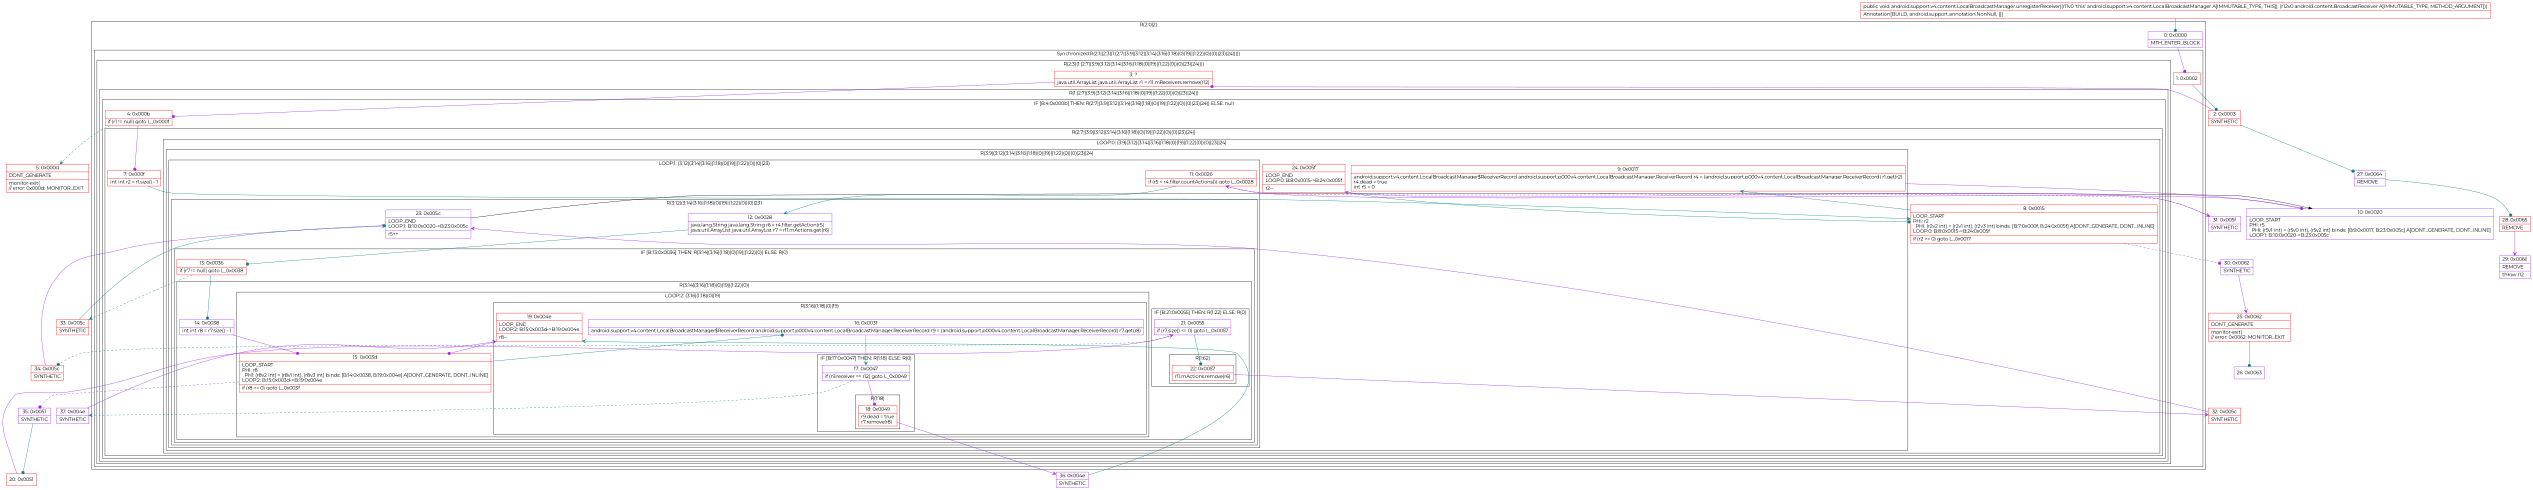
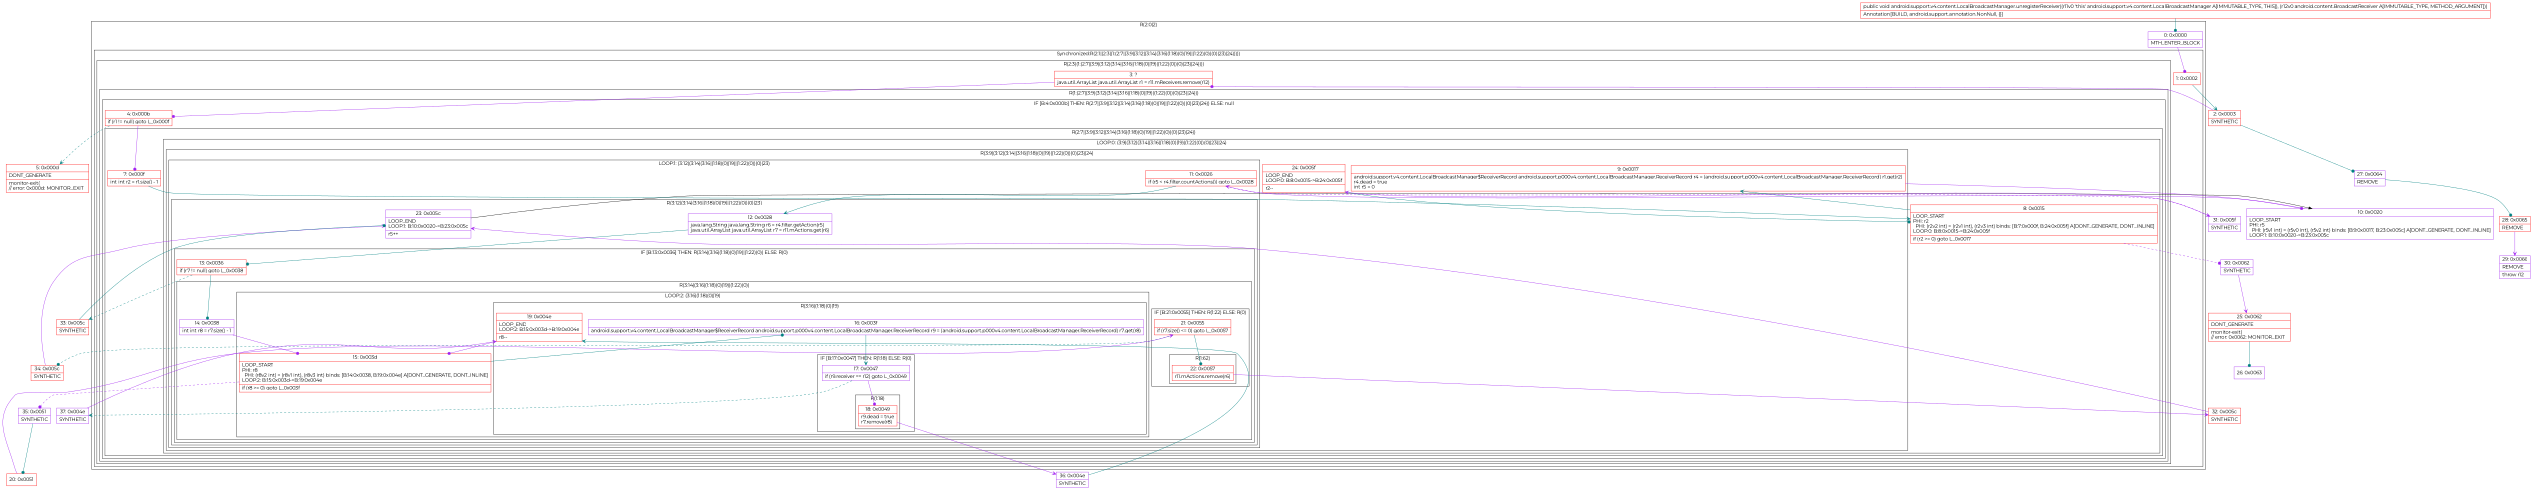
edge "1: 0x0002" -> "2: 0x0003": arrowhead dot -> vee
node "21: 0x0055": color purple -> red
